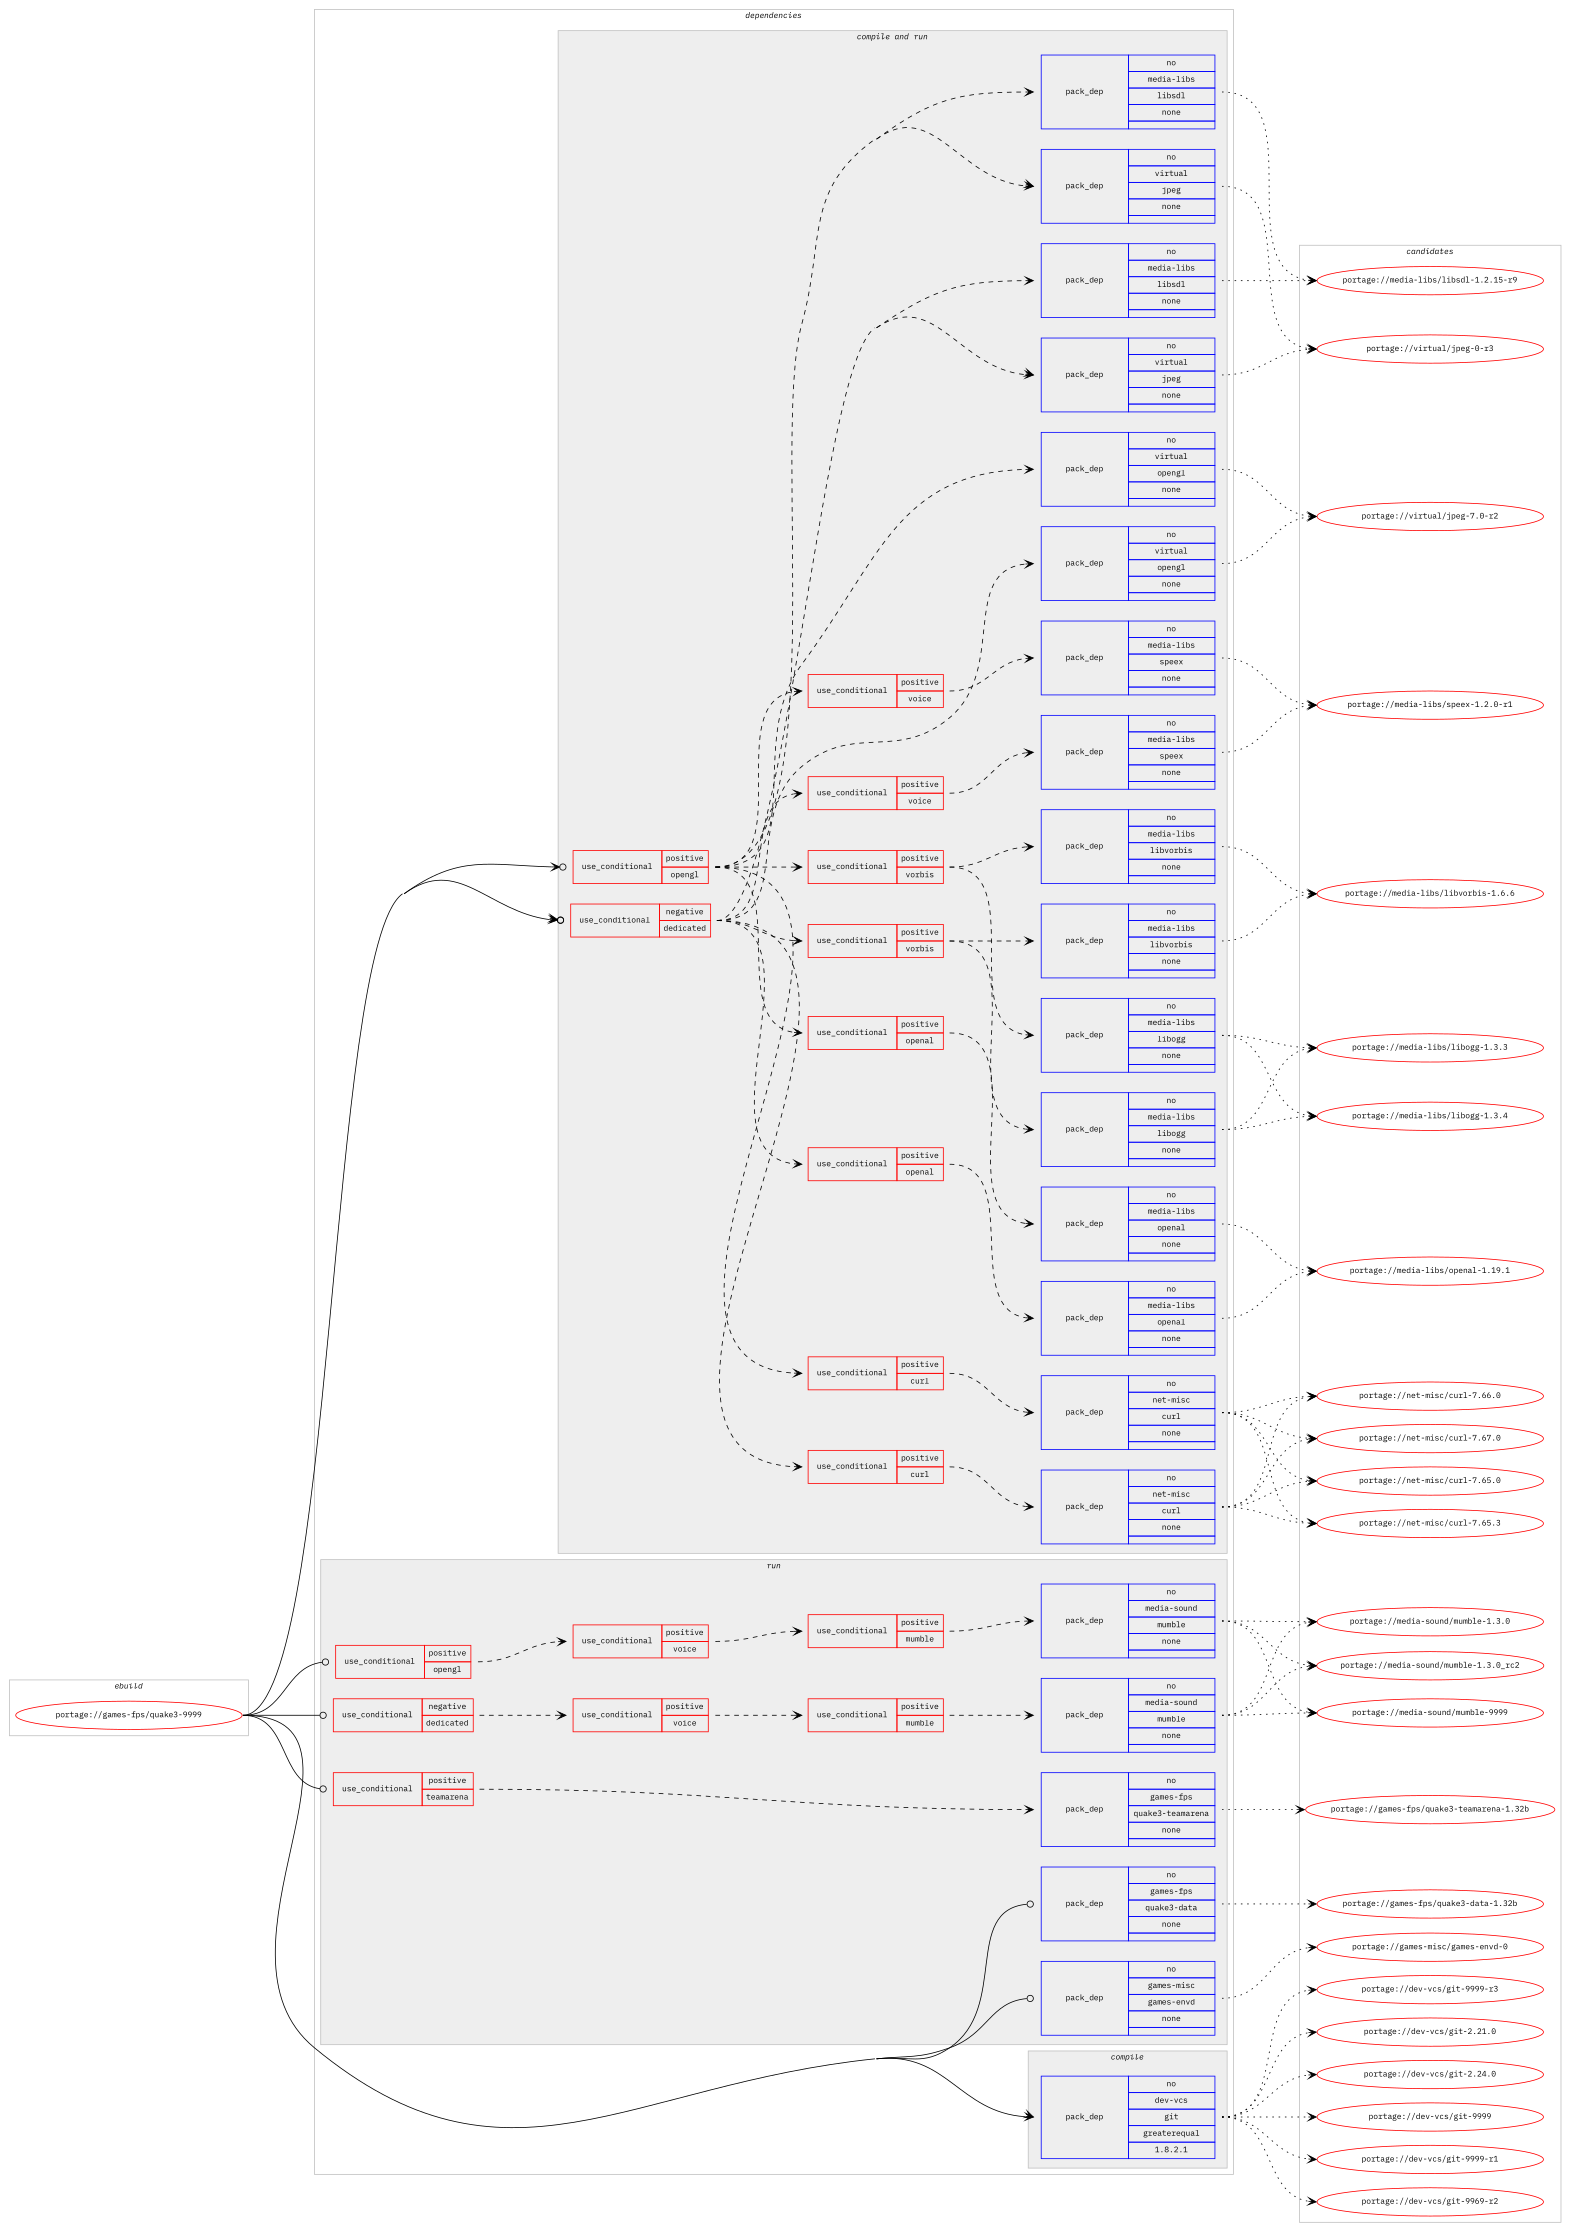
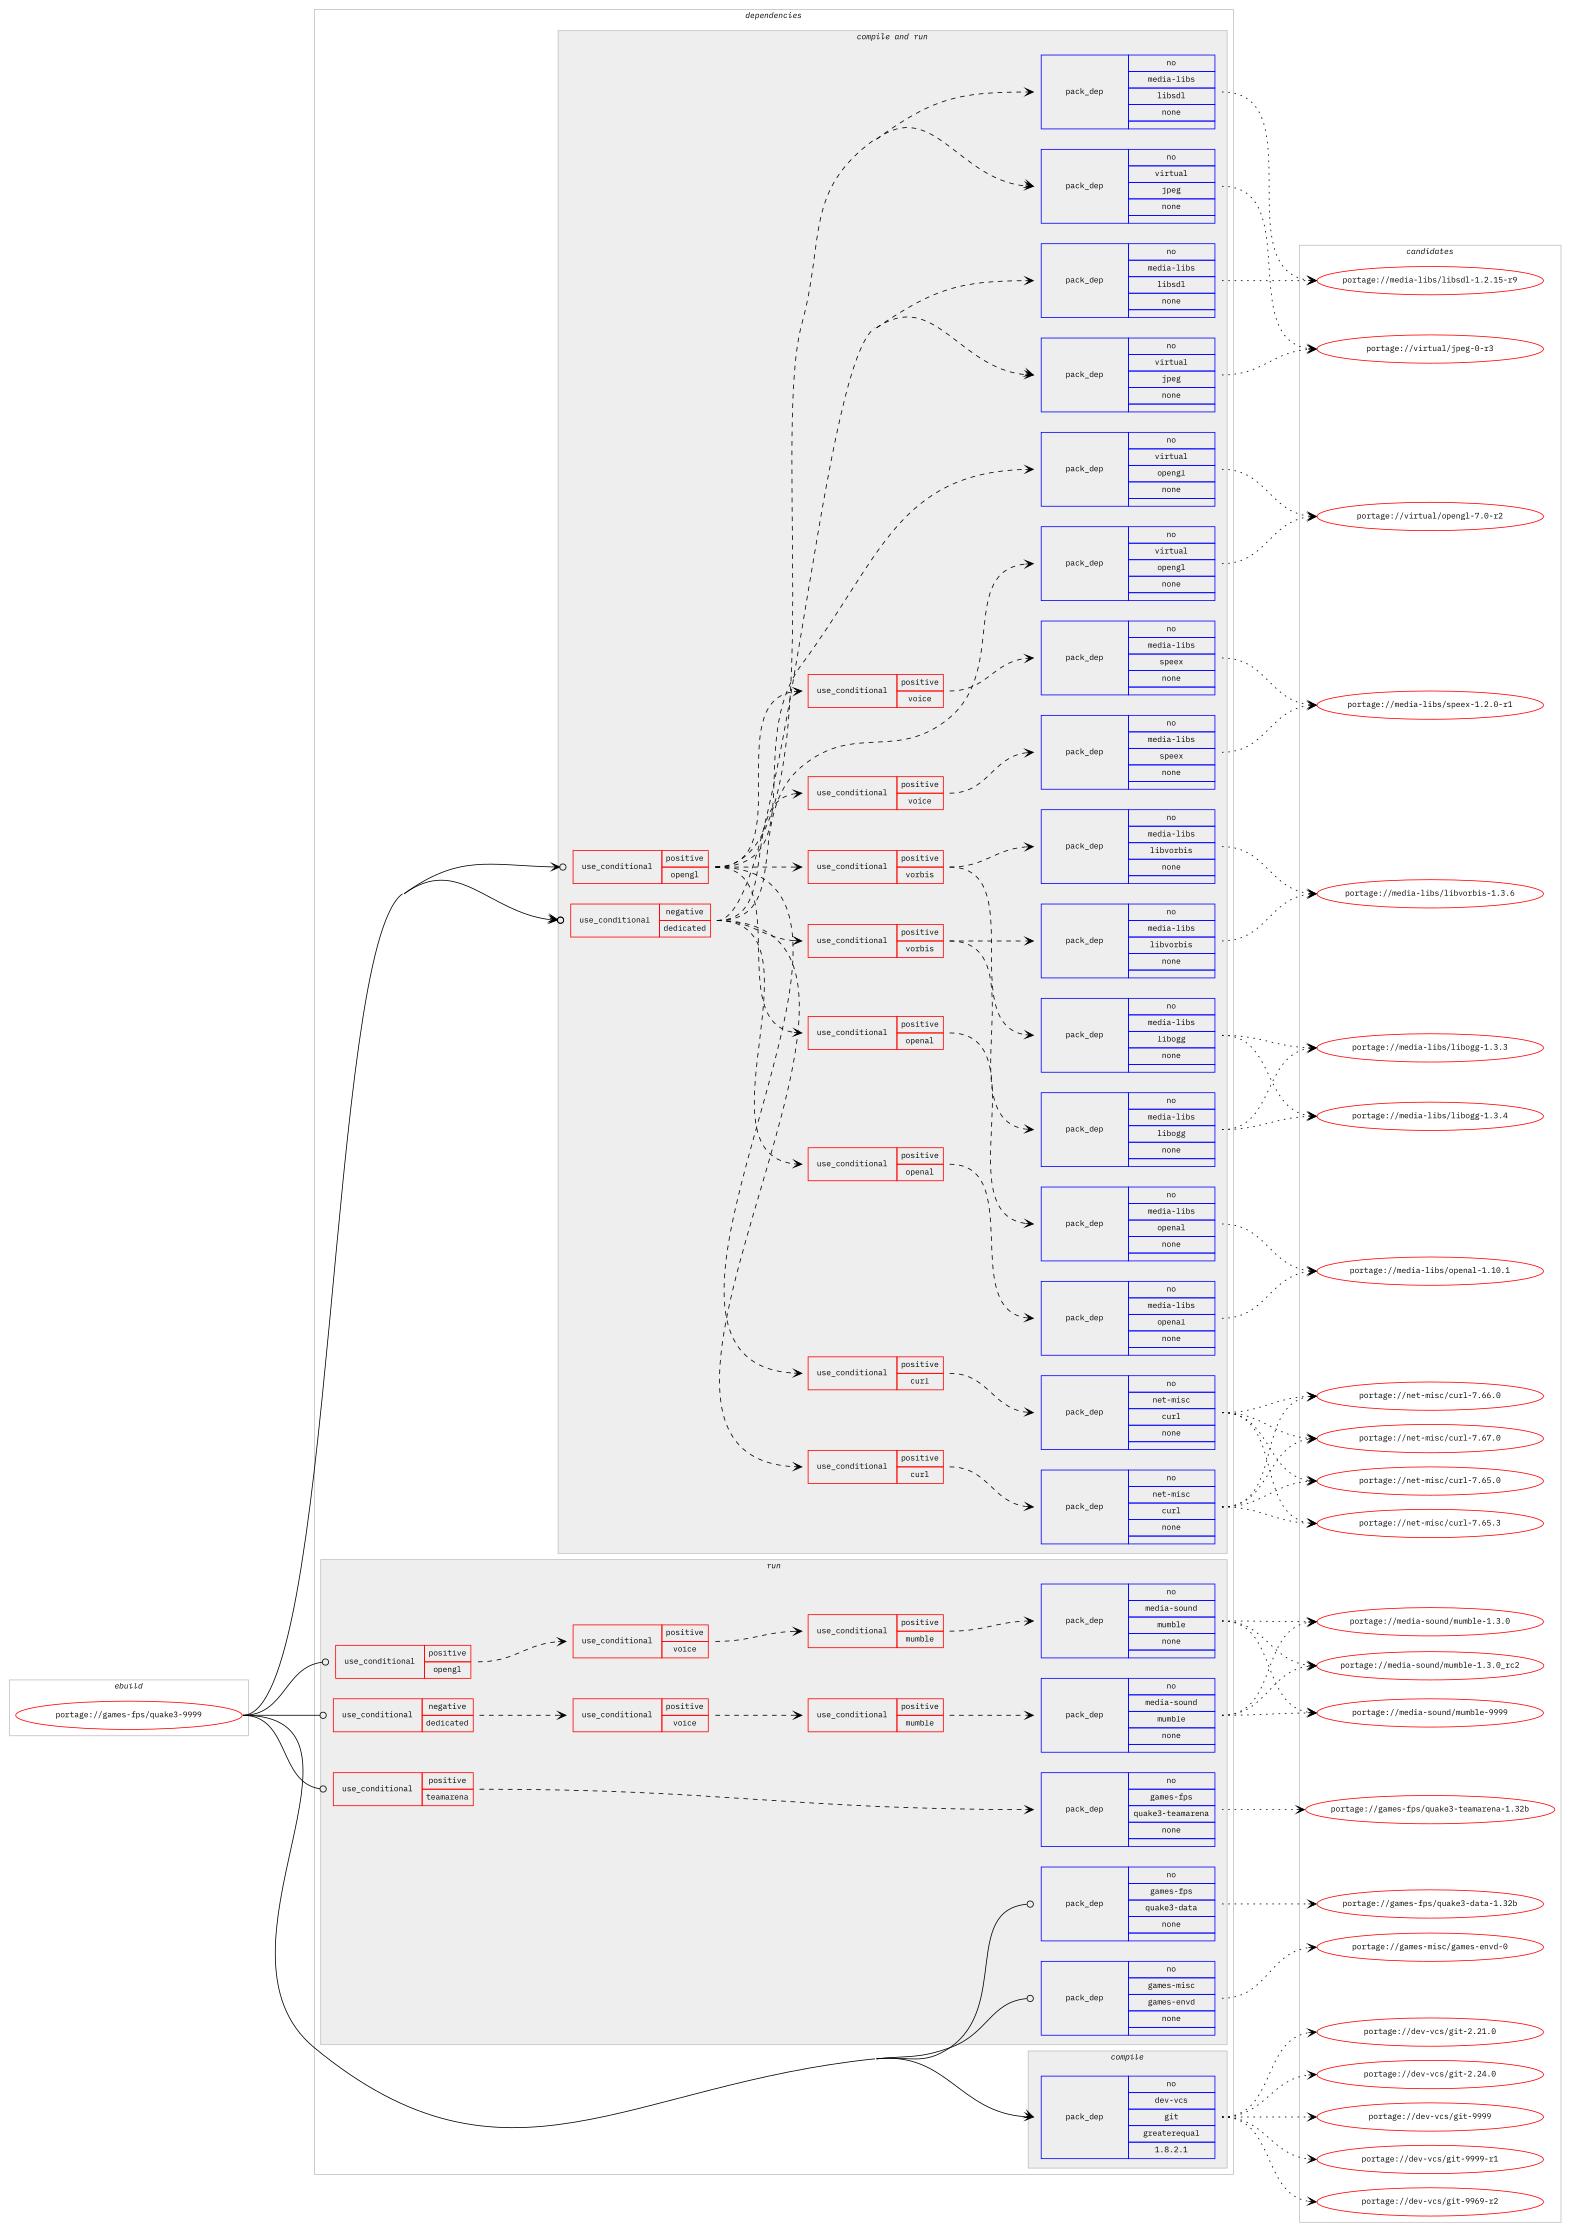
node "portage://virtual/jpeg-7.0-r2": label "portage://virtual/jpeg-7.0-r2" -> "portage://virtual/opengl-7.0-r2"
node "portage://media-libs/libvorbis-1.6.6": label "portage://media-libs/libvorbis-1.6.6" -> "portage://media-libs/libvorbis-1.3.6"
node "portage://media-libs/openal-1.19.1": label "portage://media-libs/openal-1.19.1" -> "portage://media-libs/openal-1.10.1"
node "portage://dev-vcs/git-9999-r3": removed
